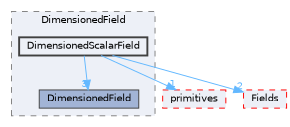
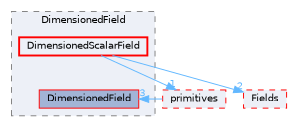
node "DimensionedScalarField": color grey25 -> red
edge "DimensionedScalarField" -> "DimensionedField": now "primitives" -> "DimensionedField"
node "DimensionedField": color grey25 -> red
